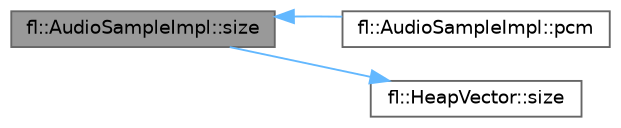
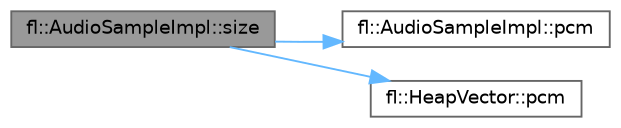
edge "fl::AudioSampleImpl::pcm" -> "fl::AudioSampleImpl::size": reversed
node "fl::HeapVector::size": label "fl::HeapVector::size" -> "fl::HeapVector::pcm"
